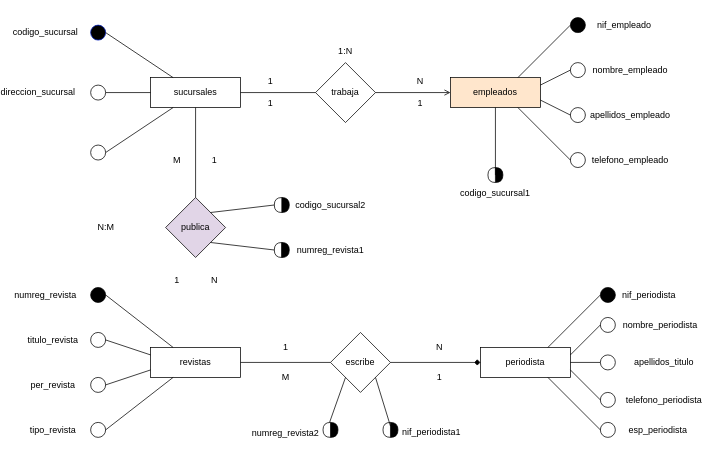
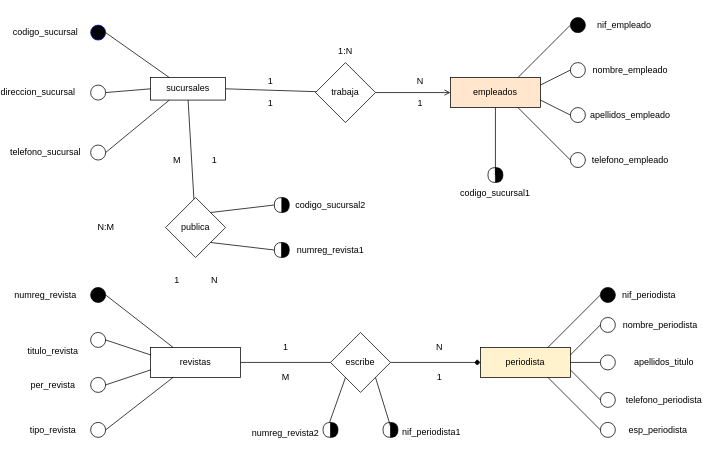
node "sucursales": size 90x30 -> 75x23
node "telefono_sucursal": added
node "publica": fillcolor #e1d5e7 -> #ffffff
node "titulo_revista": moved (53, 340) -> (53, 351)
node "periodista": fillcolor #ffffff -> #fff2cc
